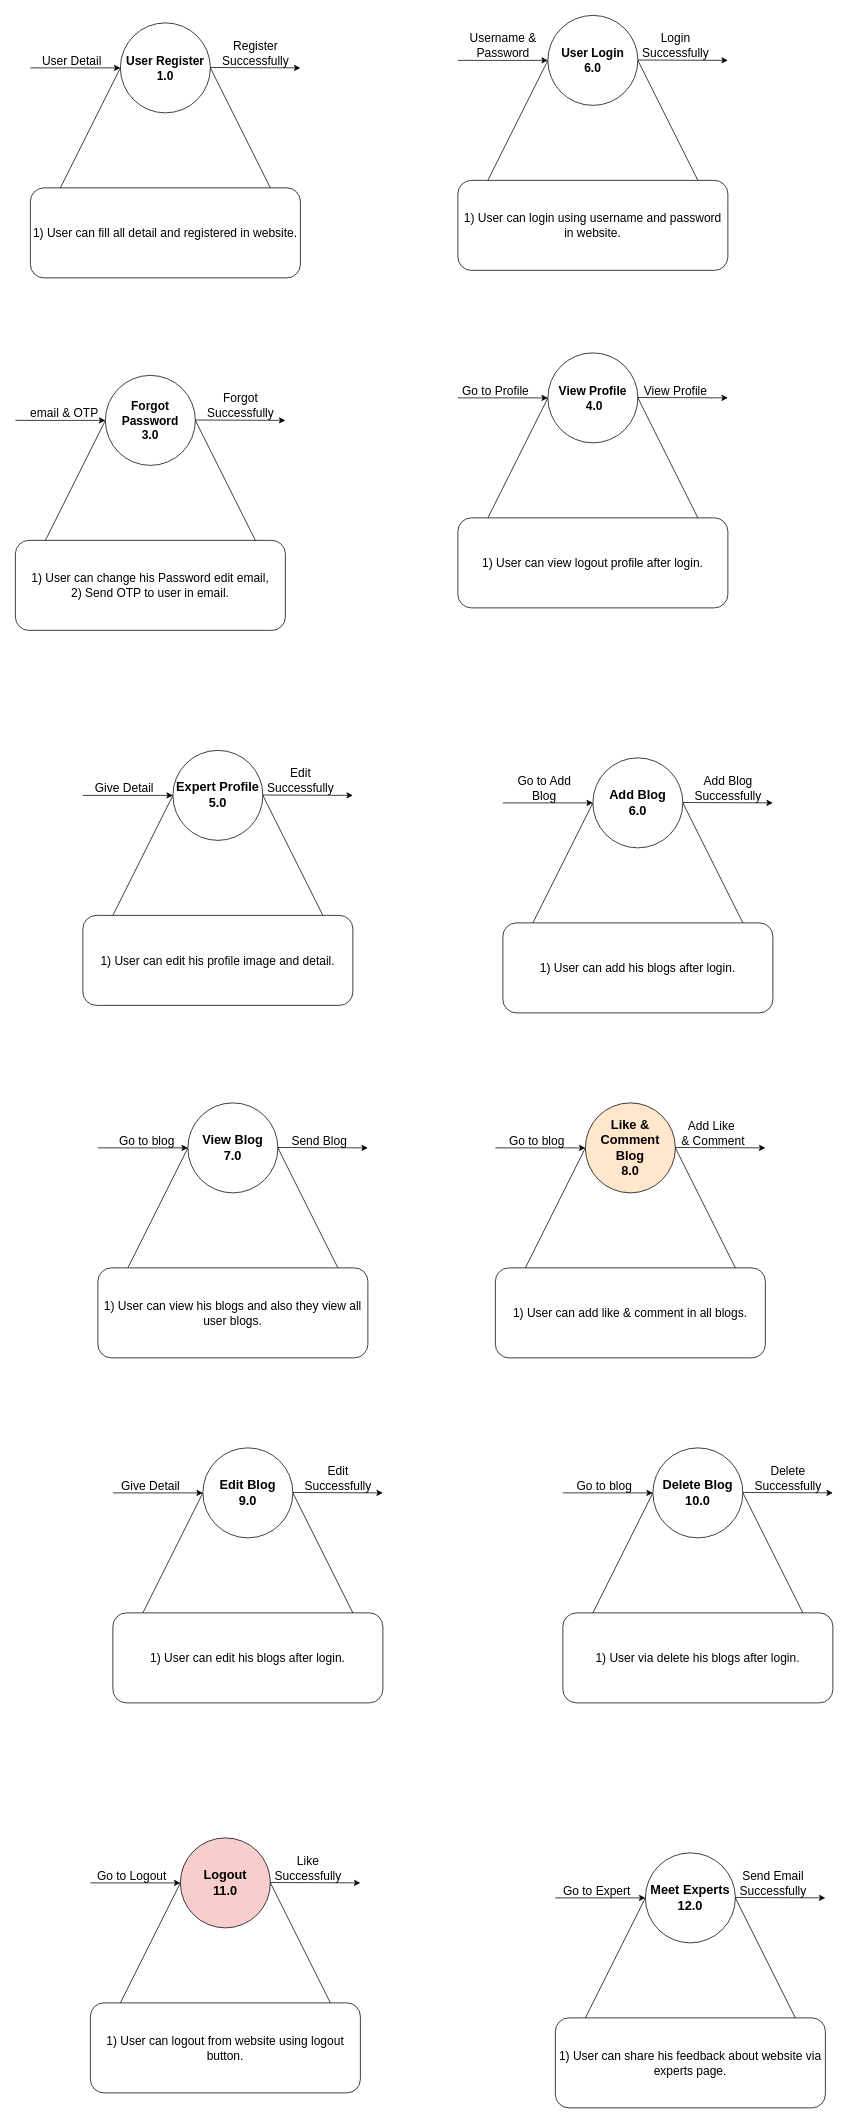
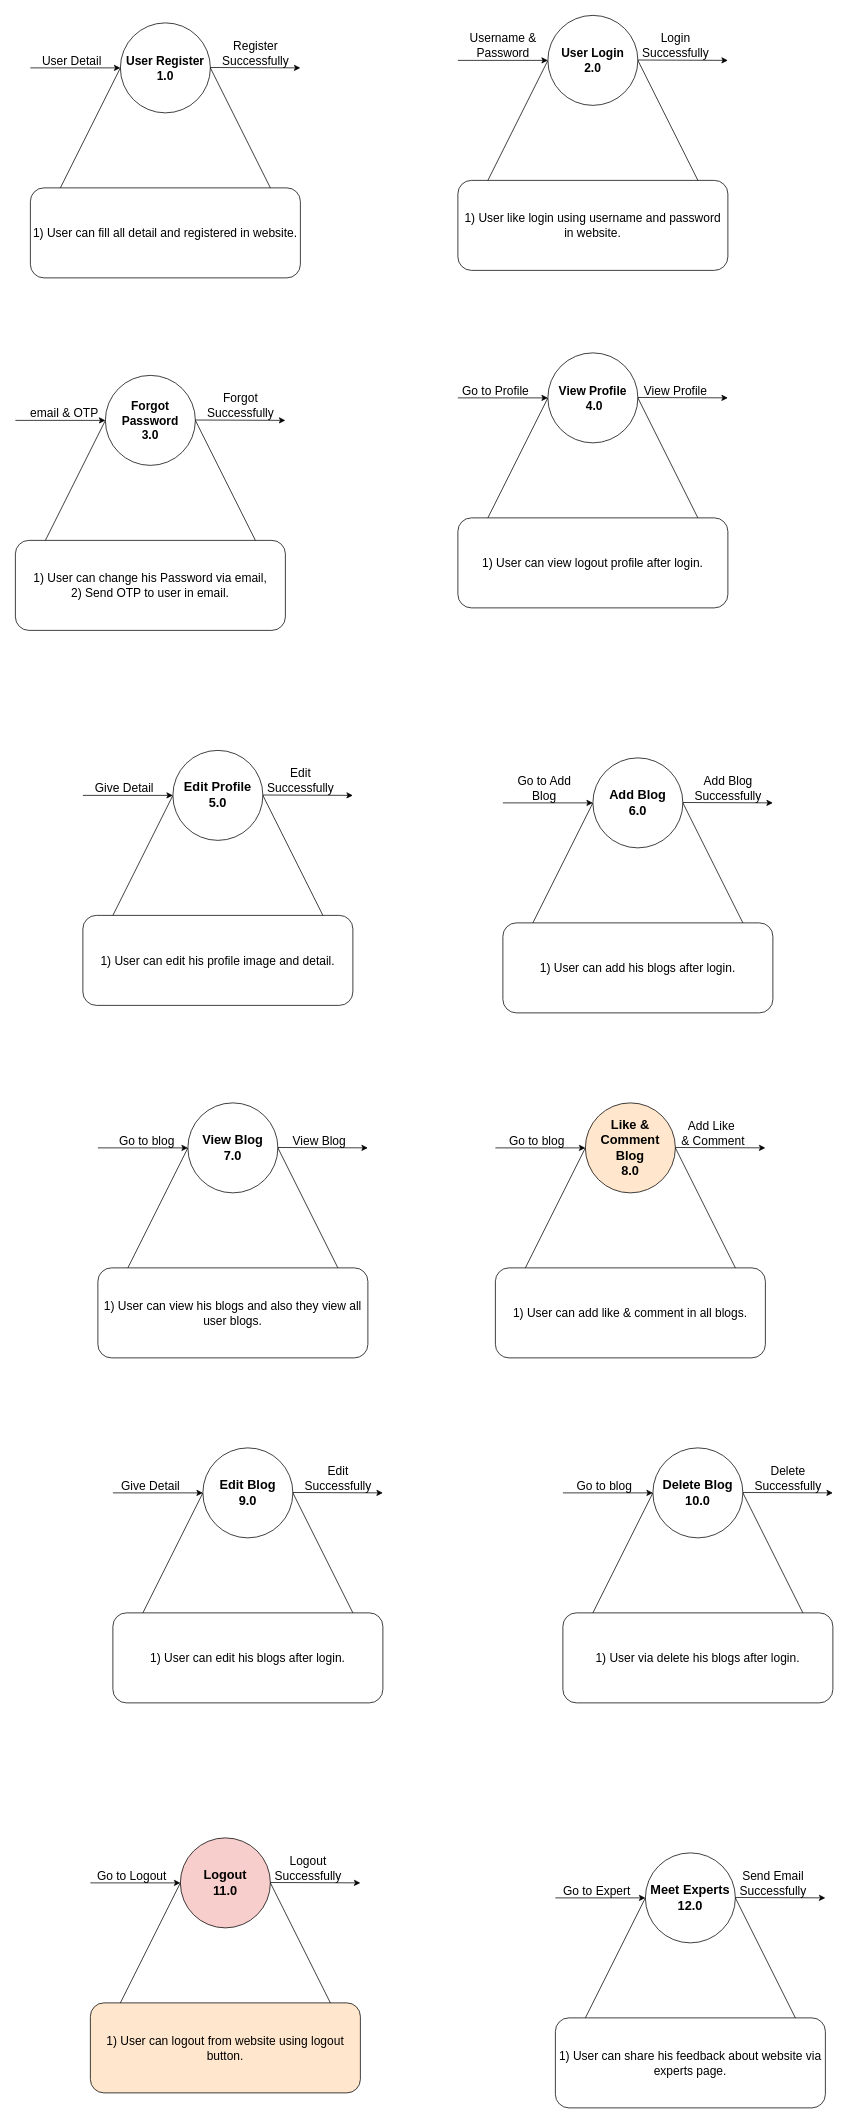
node "User Login 6.0": label "User Login 6.0" -> "User Login 2.0"
node "1) User can login using username and password in website.": label "1) User can login using username and password in website." -> "1) User like login using username and password in website."
node "1) User can change his Password edit email, 2) Send OTP to user in email.": label "1) User can change his Password edit email, 2) Send OTP to user in email." -> "1) User can change his Password via email, 2) Send OTP to user in email."
node "Expert Profile 5.0": label "Expert Profile 5.0" -> "Edit Profile 5.0"
node "Send Blog": label "Send Blog" -> "View Blog"
node "Like Successfully": label "Like Successfully" -> "Logout Successfully"
node "1) User can logout from website using logout button.": fillcolor #ffffff -> #ffe6cc
